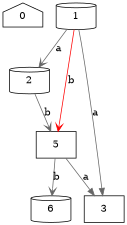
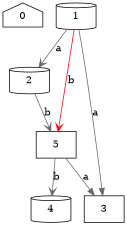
node "6": label "6" -> "4"
